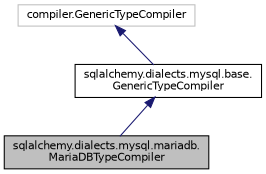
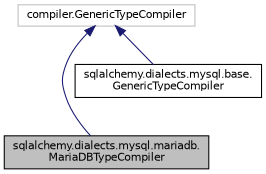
edge "sqlalchemy.dialects.mysql.mariadb. MariaDBTypeCompiler" -> "sqlalchemy.dialects.mysql.base. GenericTypeCompiler": now "sqlalchemy.dialects.mysql.mariadb. MariaDBTypeCompiler" -> "compiler.GenericTypeCompiler"
